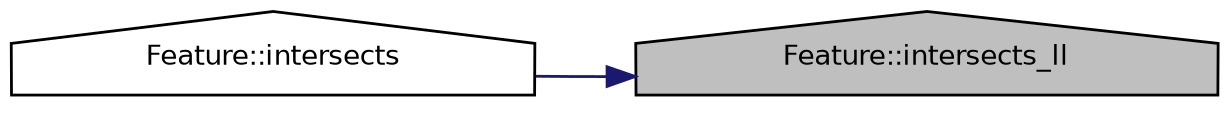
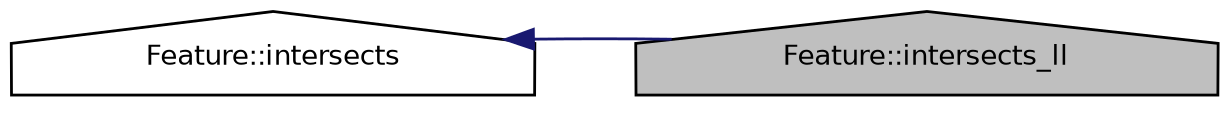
edge "Feature::intersects" -> "Feature::intersects_ll": reversed
